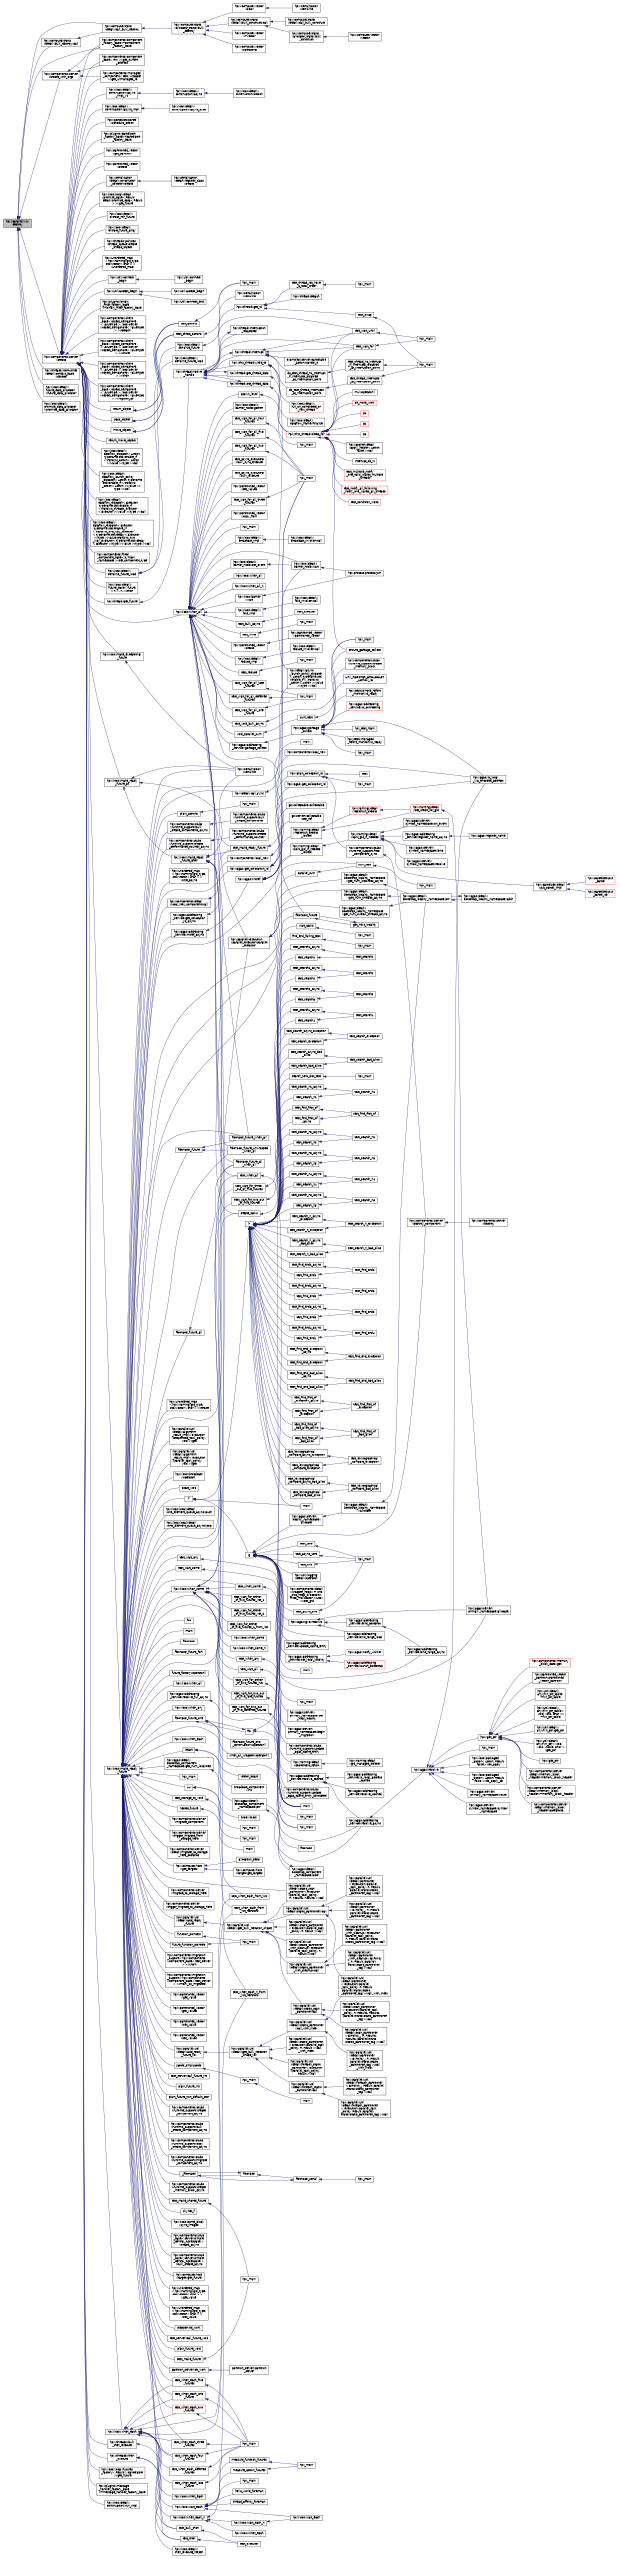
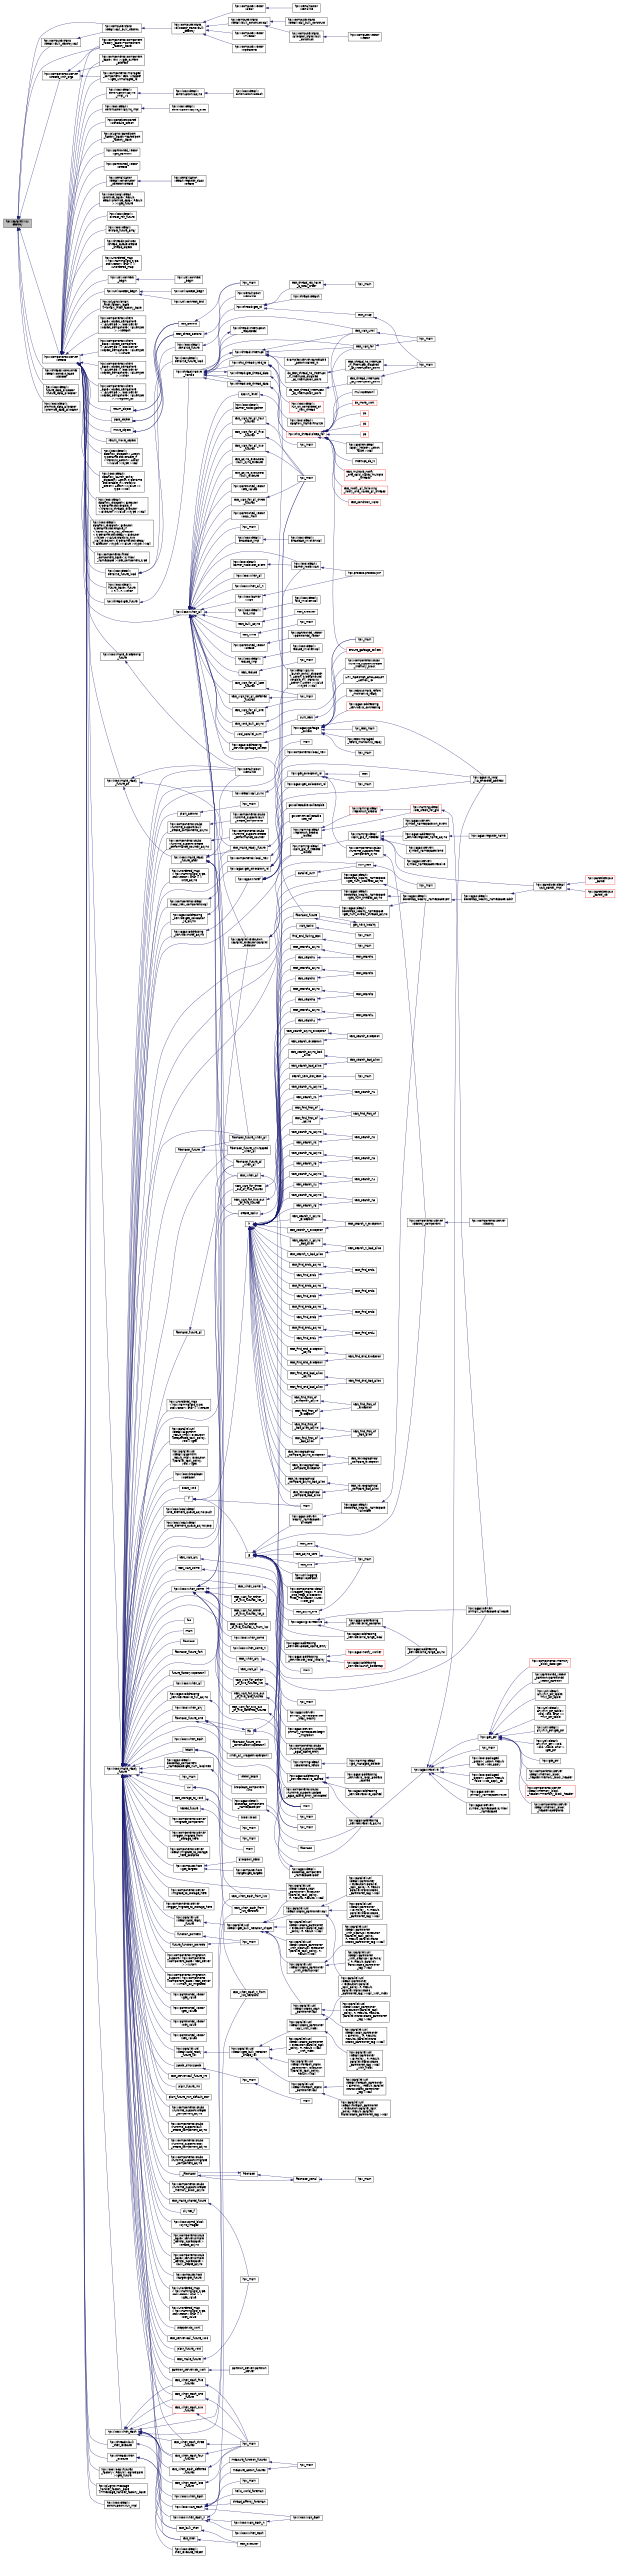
node "hpx::plain_colocation_id": label "hpx::plain_colocation_id" -> "hpx::get_colocation_id"
edge "hpx::agas::detail:: bootstrap_locality_namespace::ptr" -> "hpx::agas::detail:: bootstrap_locality_namespace::addr": now "hpx::parcelset::detail ::put_parcel_impl" -> "hpx::agas::detail:: bootstrap_locality_namespace::addr"
